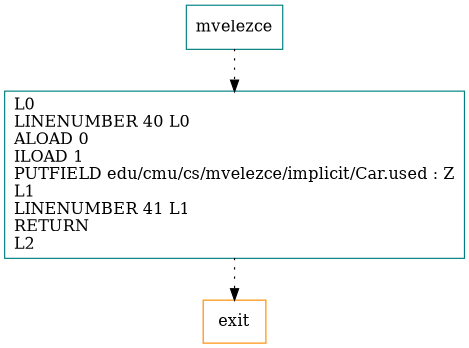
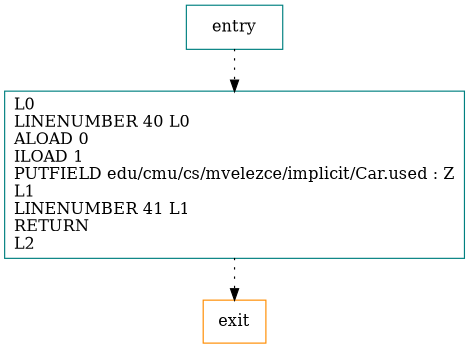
node "mvelezce": label "mvelezce" -> "entry"
